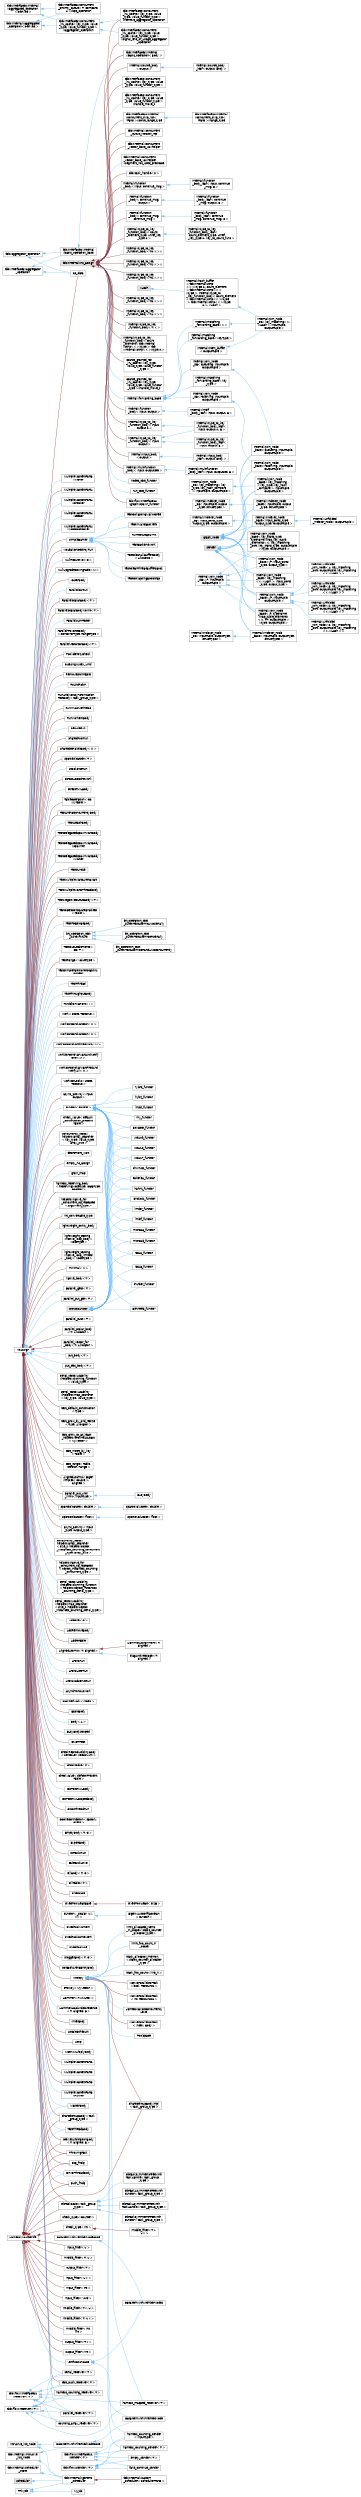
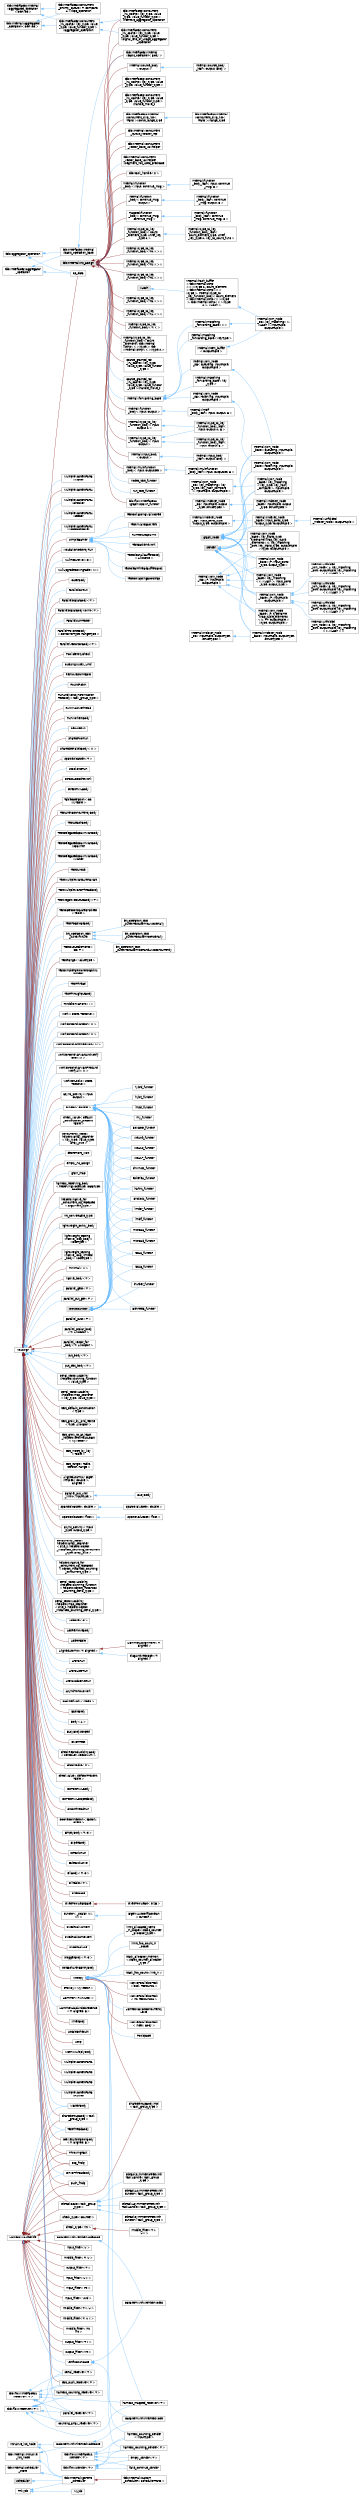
node "internal::function _body< continue_msg, continue_msg >": label "internal::function _body< continue_msg, continue_msg >" -> "mapped::function _body< continue_msg, continue_msg >"
